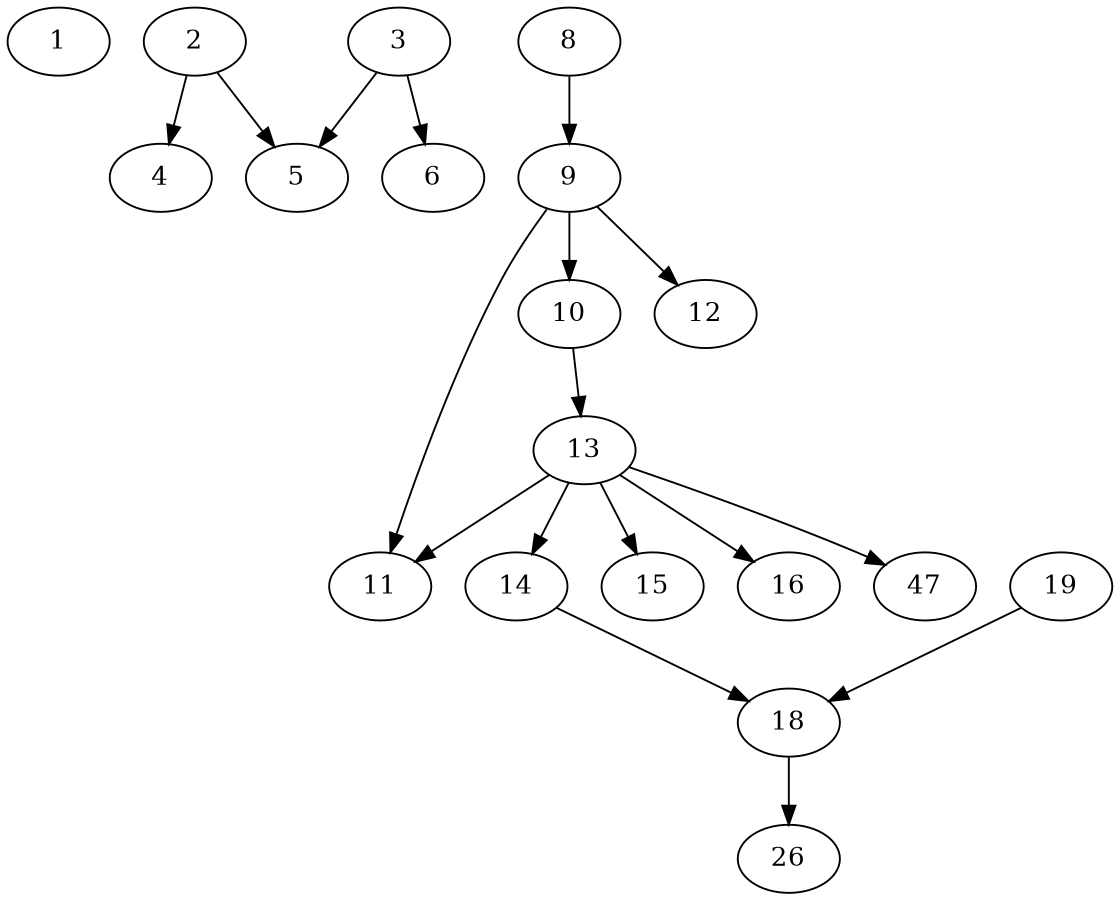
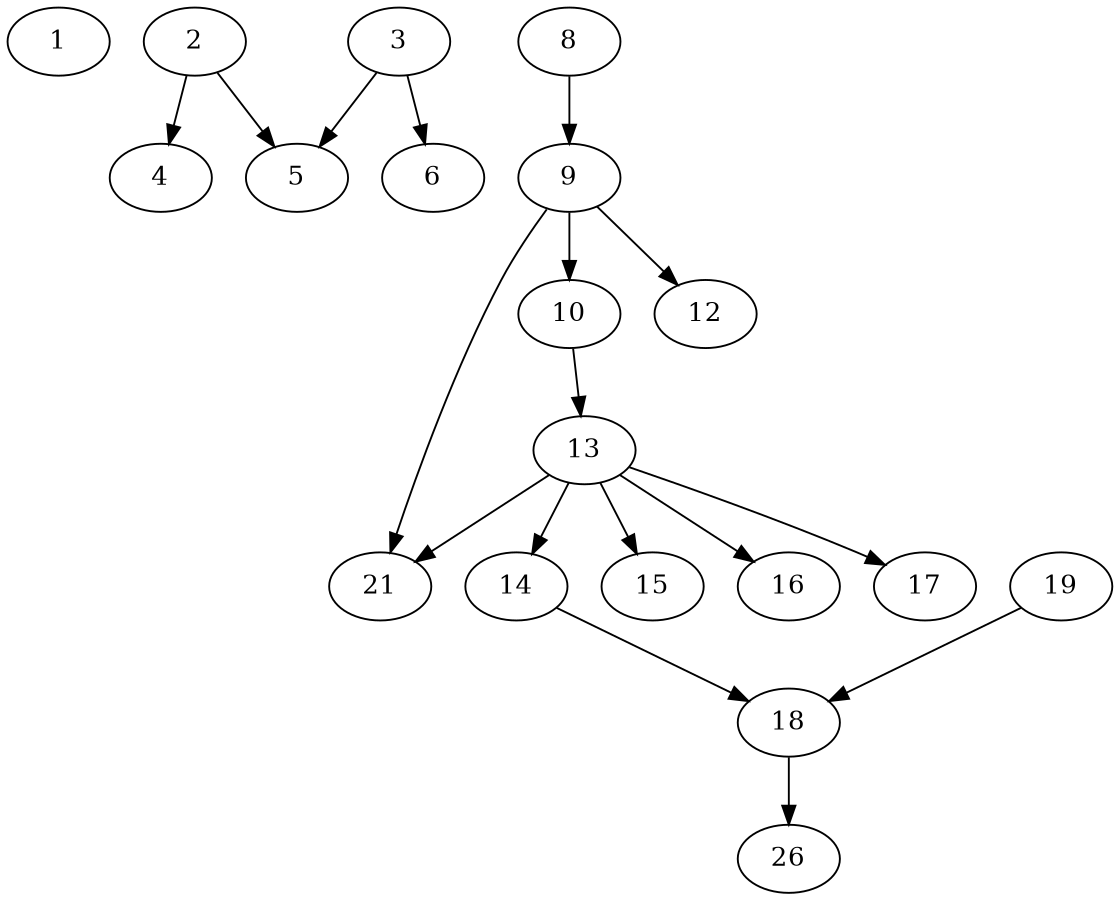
node "11": label "11" -> "21"
node "47": label "47" -> "17"
